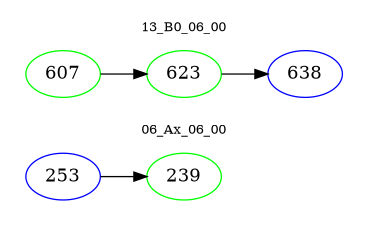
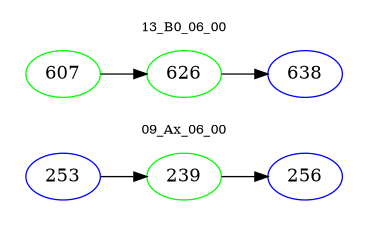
node "623": label "623" -> "626"
cluster "06_Ax_06_00": label "06_Ax_06_00" -> "09_Ax_06_00"
node "256": added
